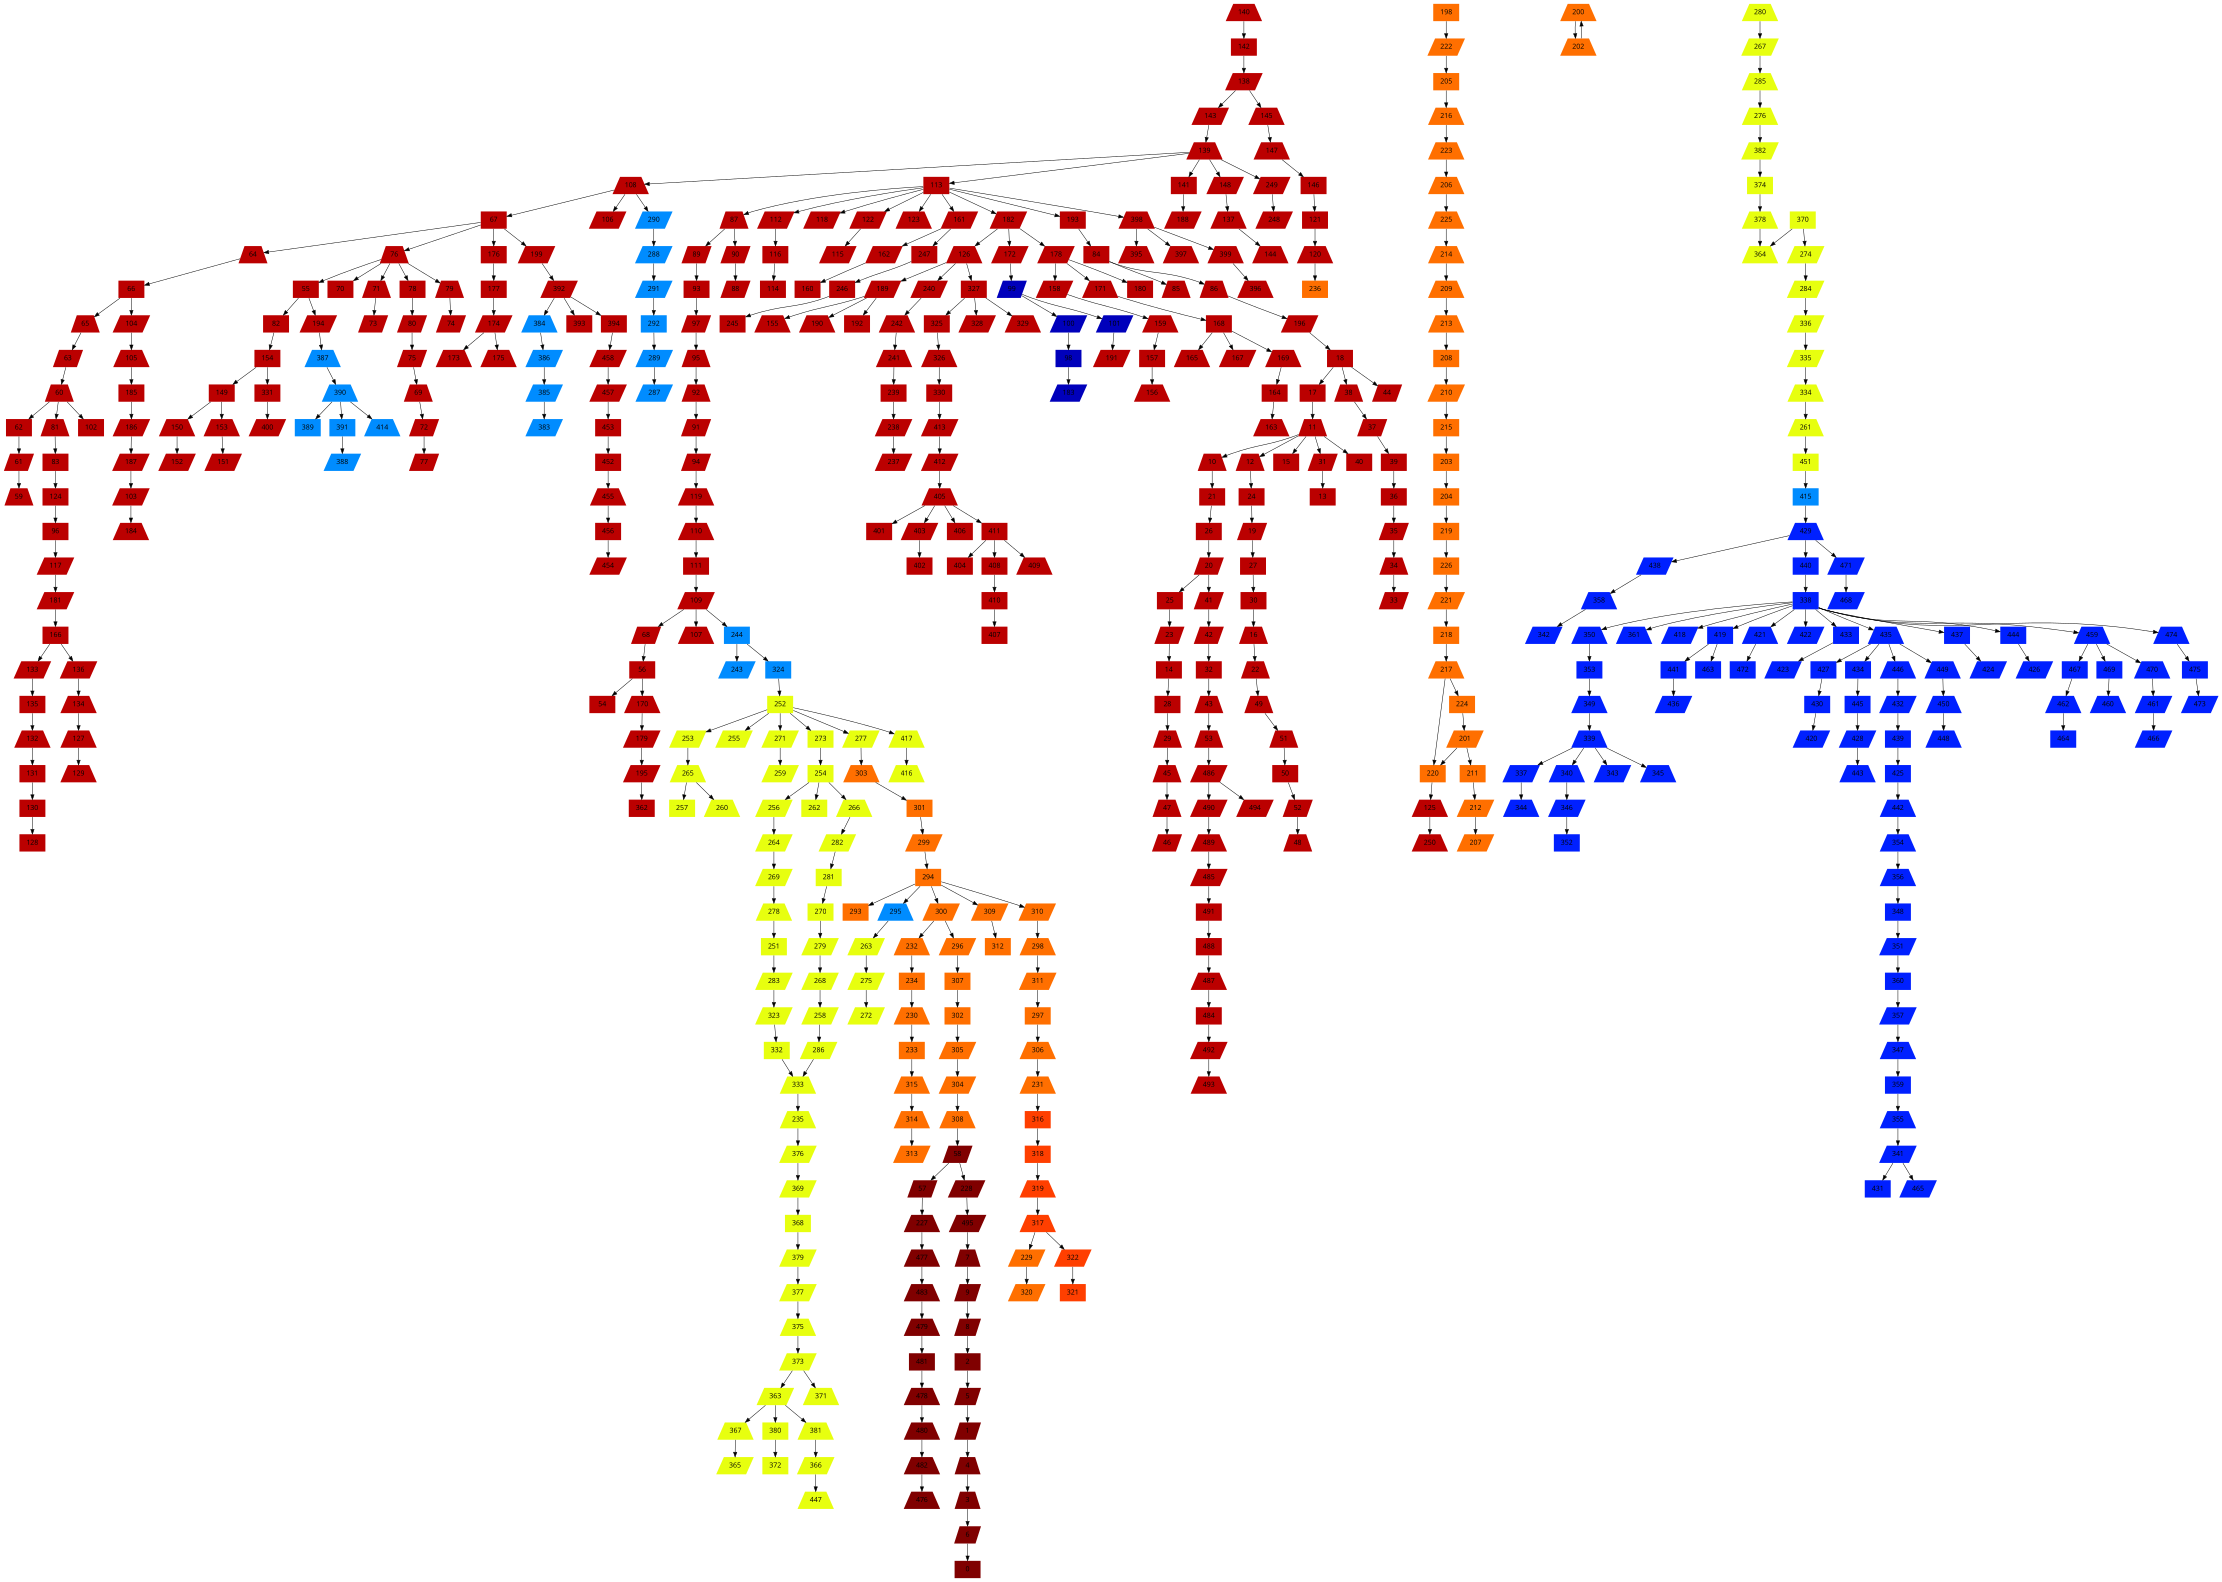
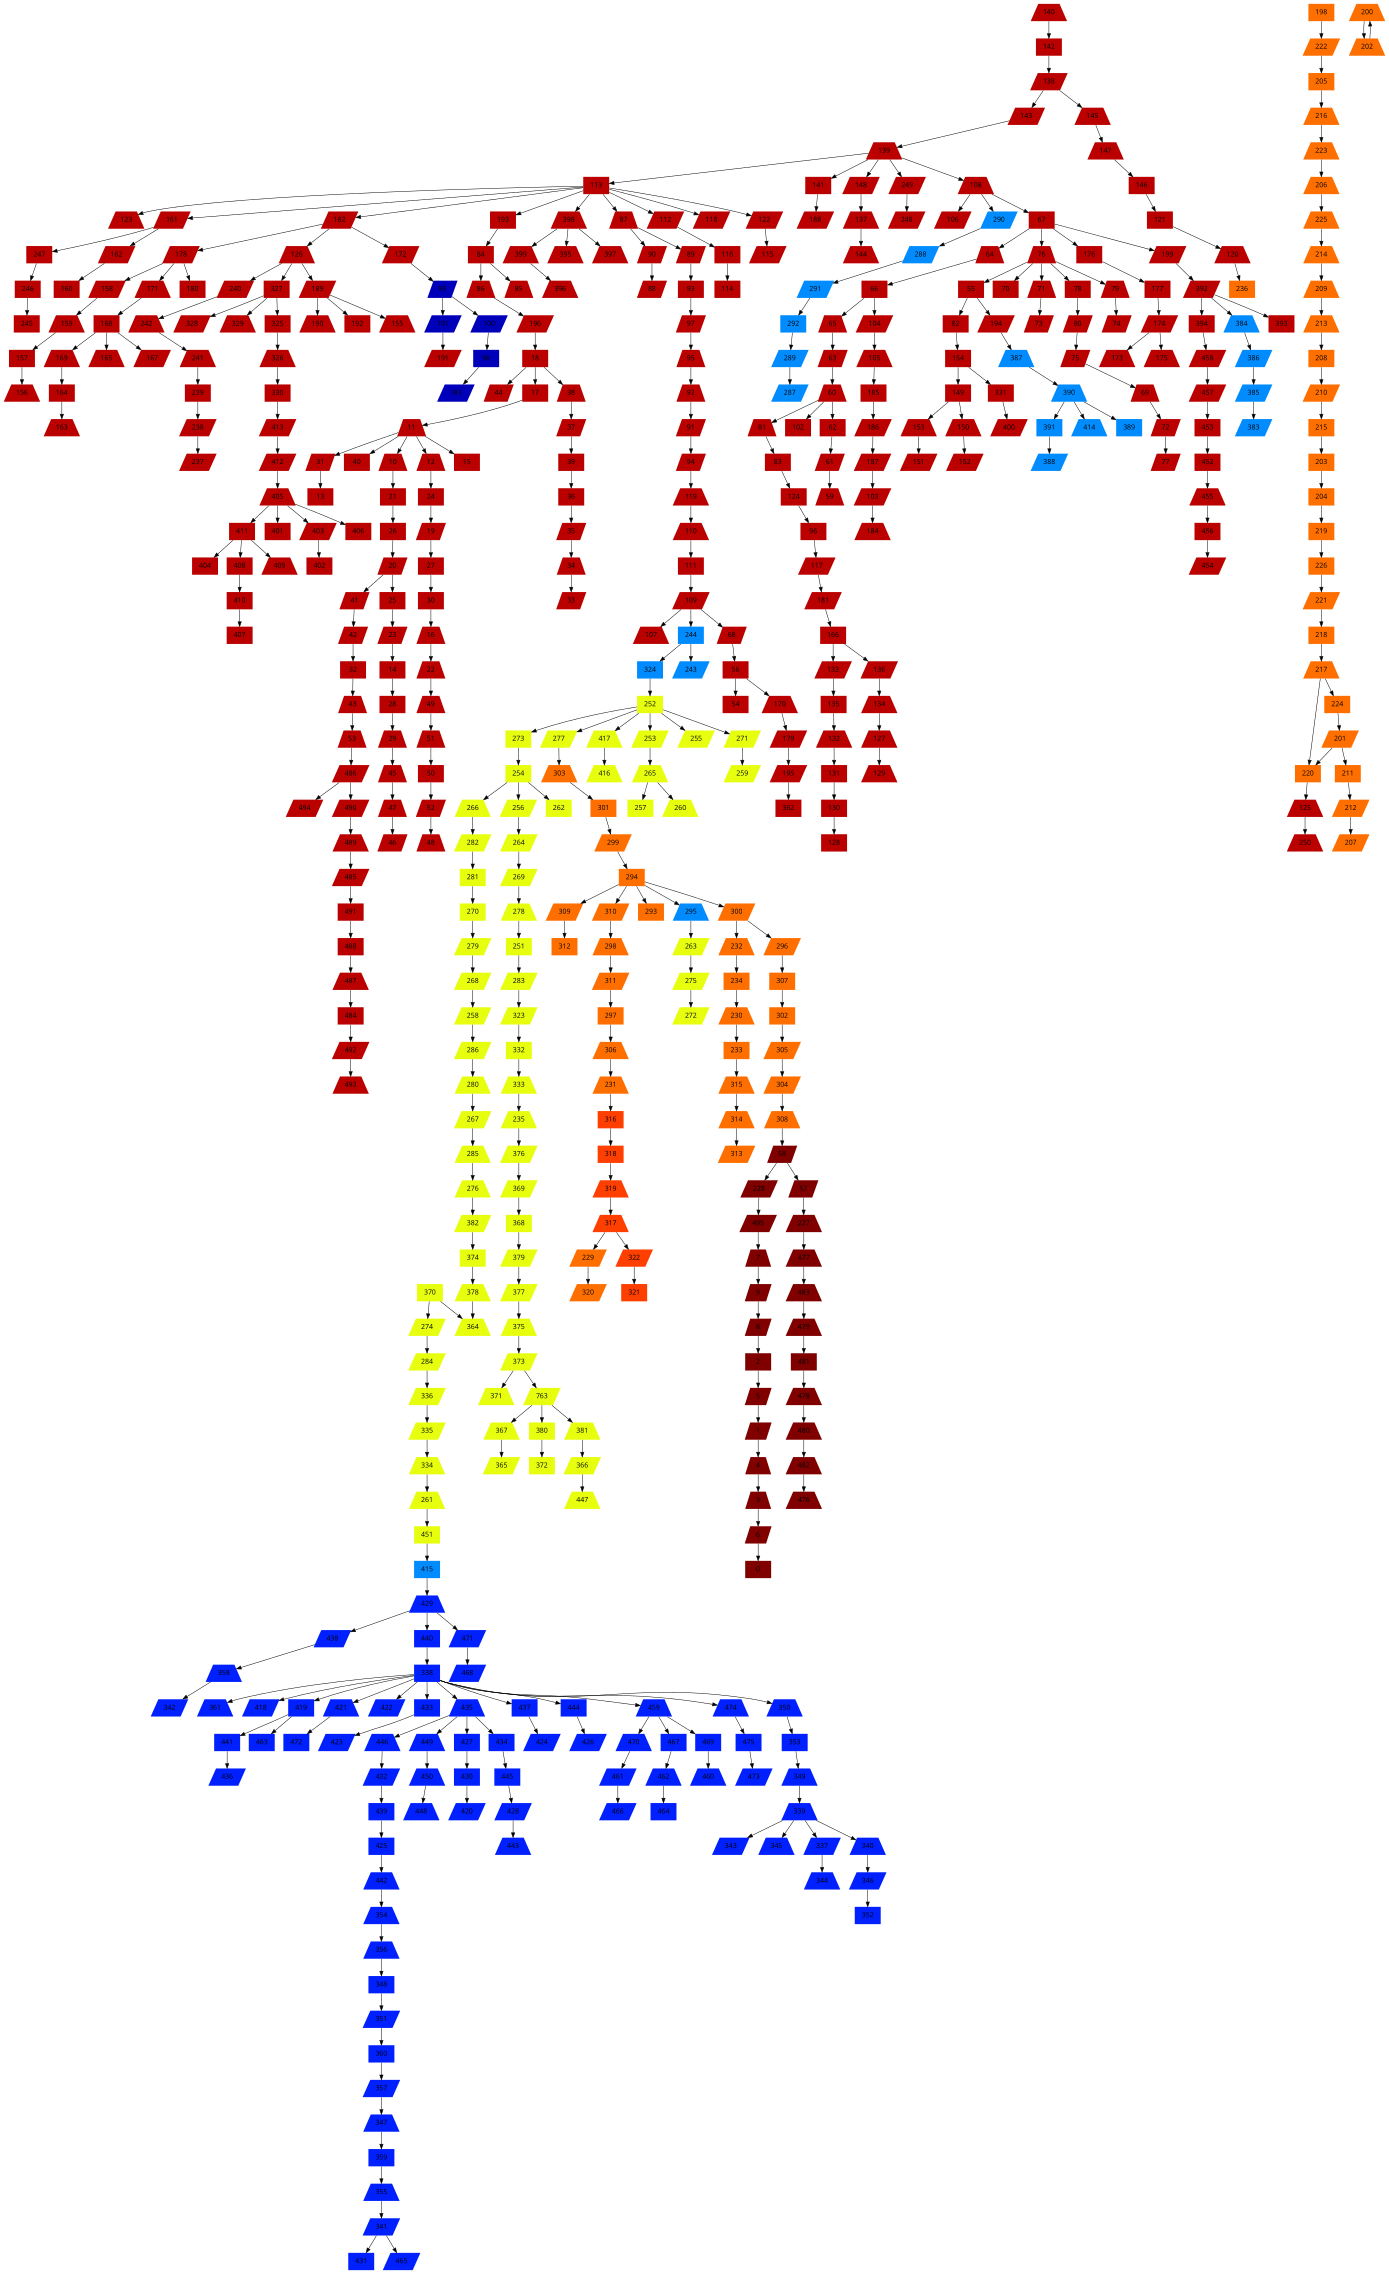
edge "286" -> "333": now "286" -> "280"
node "363": label "363" -> "763"
